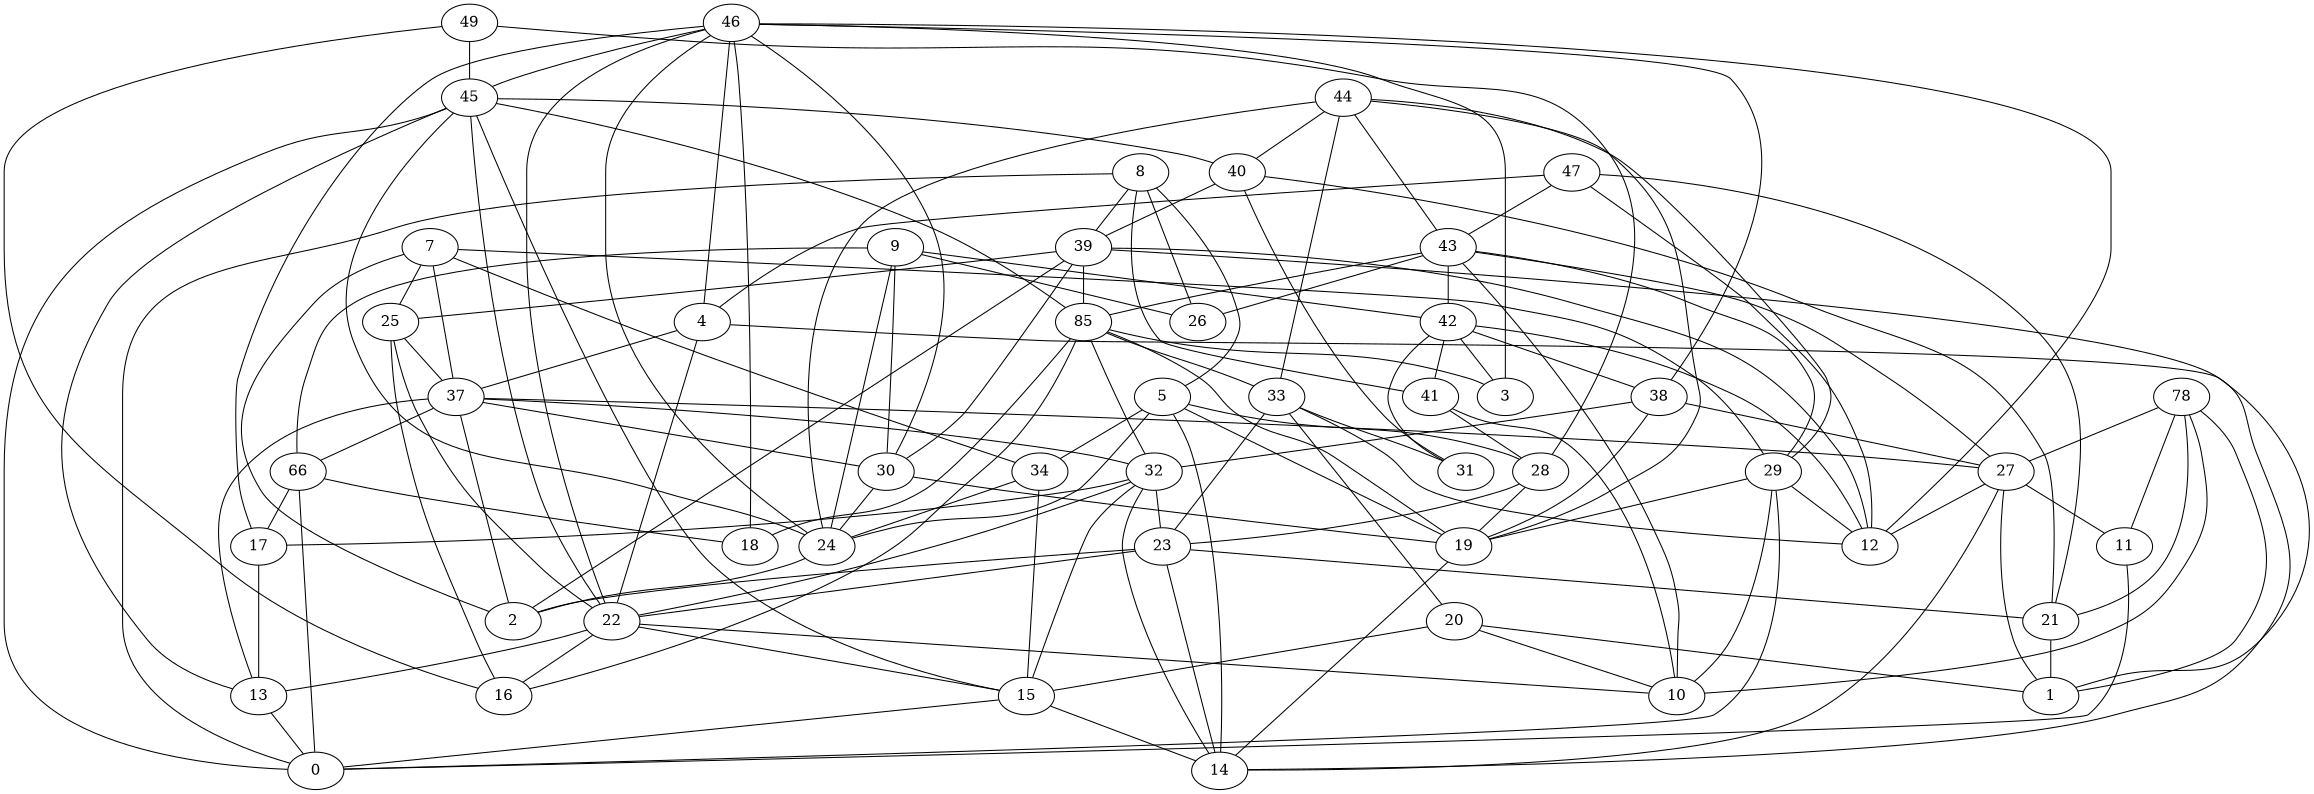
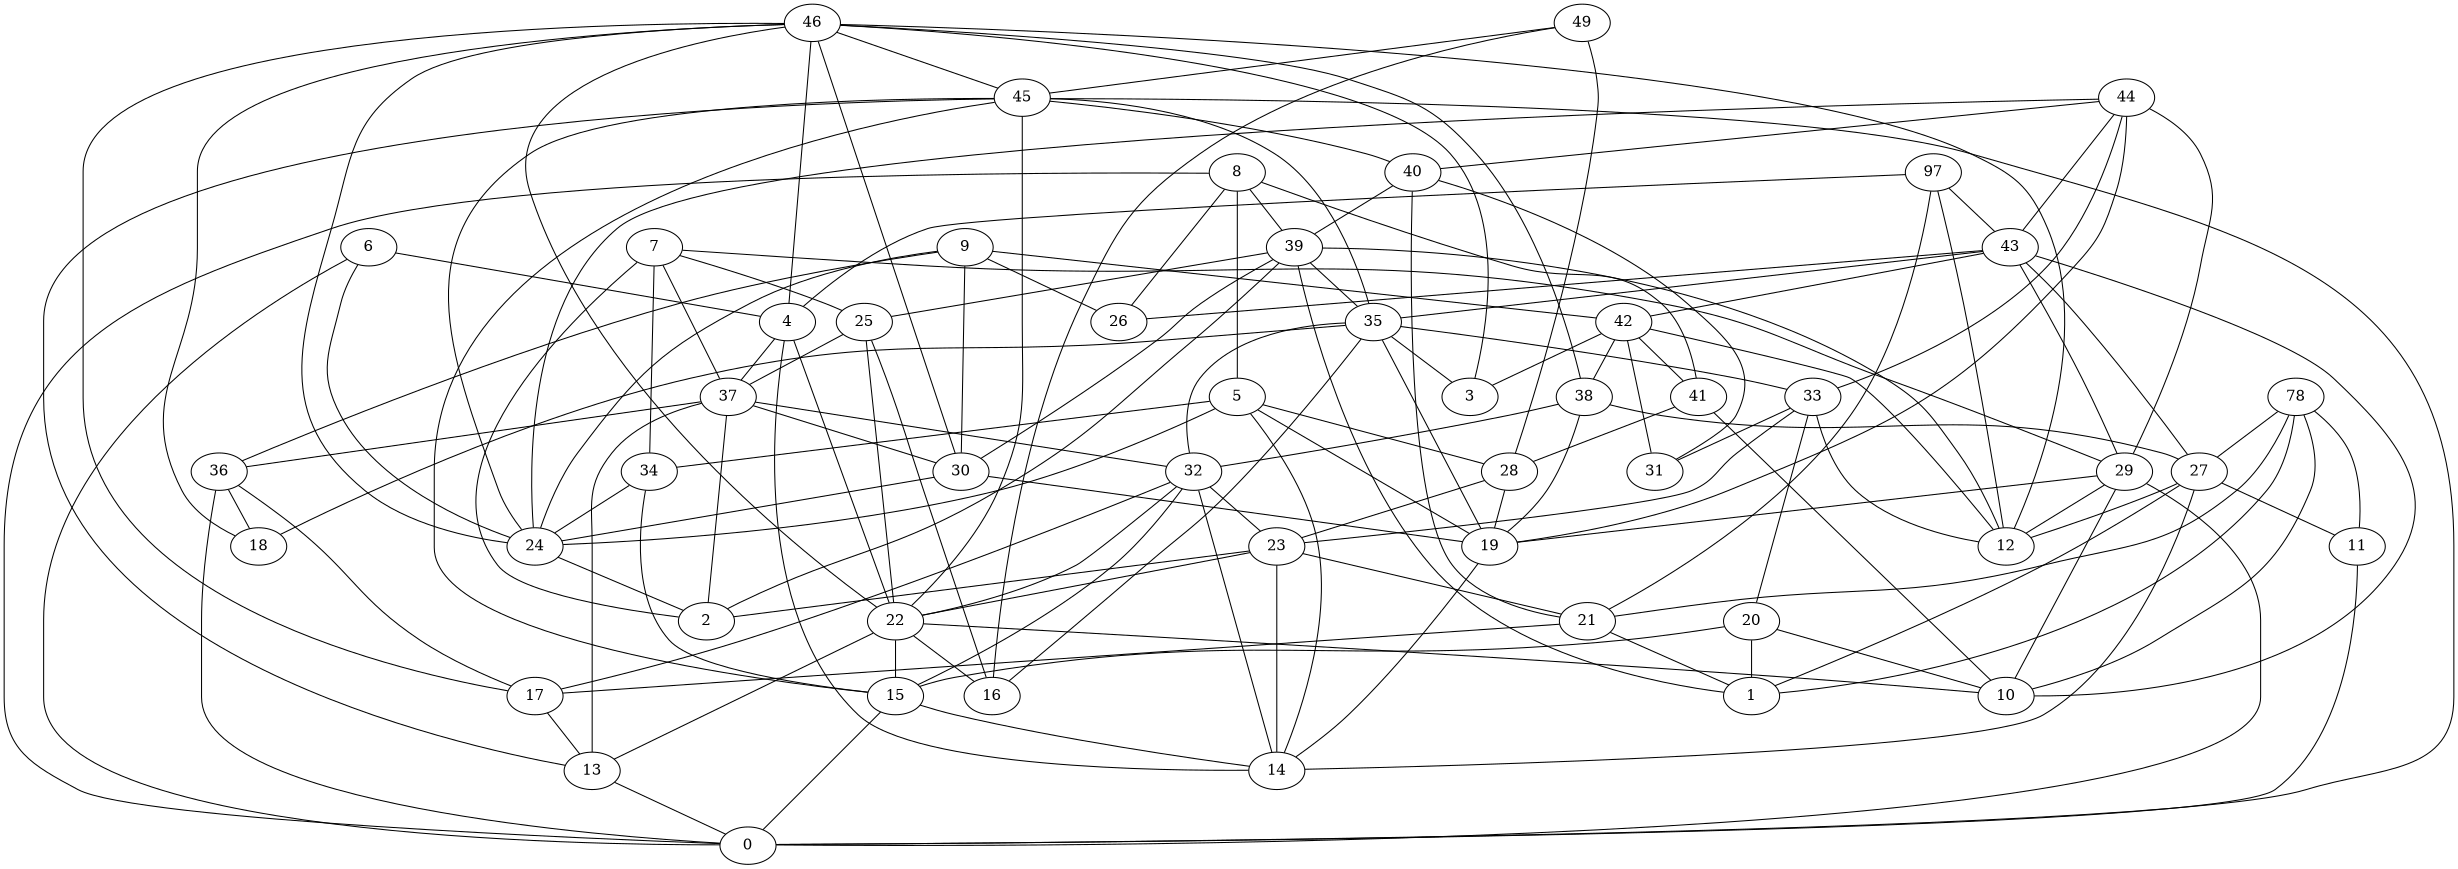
node "47": label "47" -> "97"
node "6": added
node "85": label "85" -> "35"
edge "37" -- "27": removed
node "66": label "66" -> "36"
edge "21" -- "17": added
